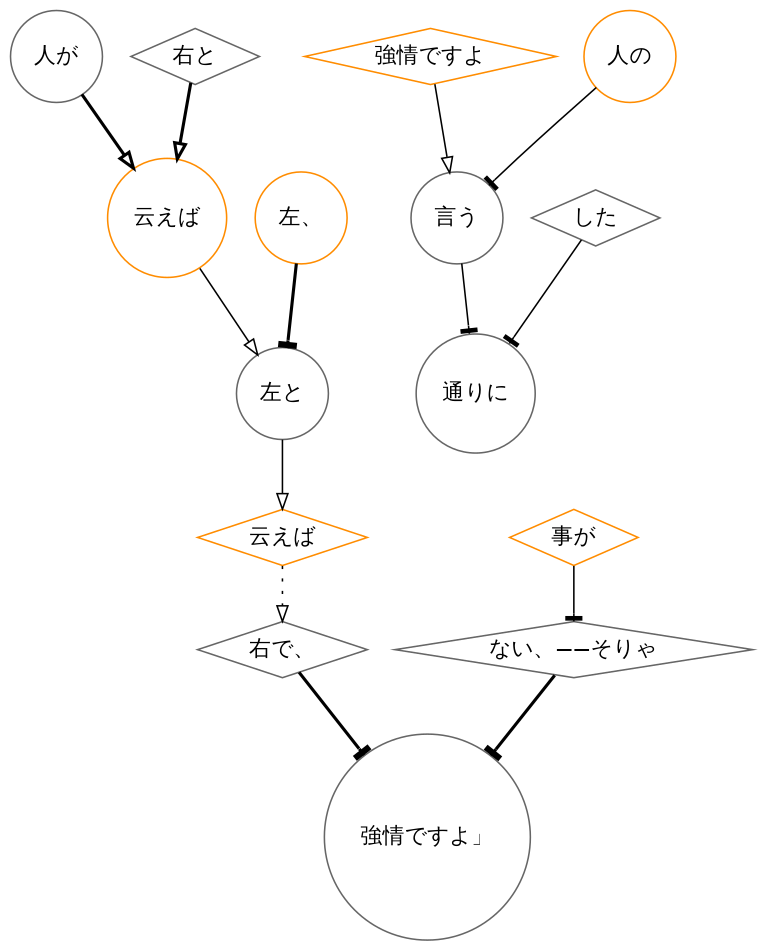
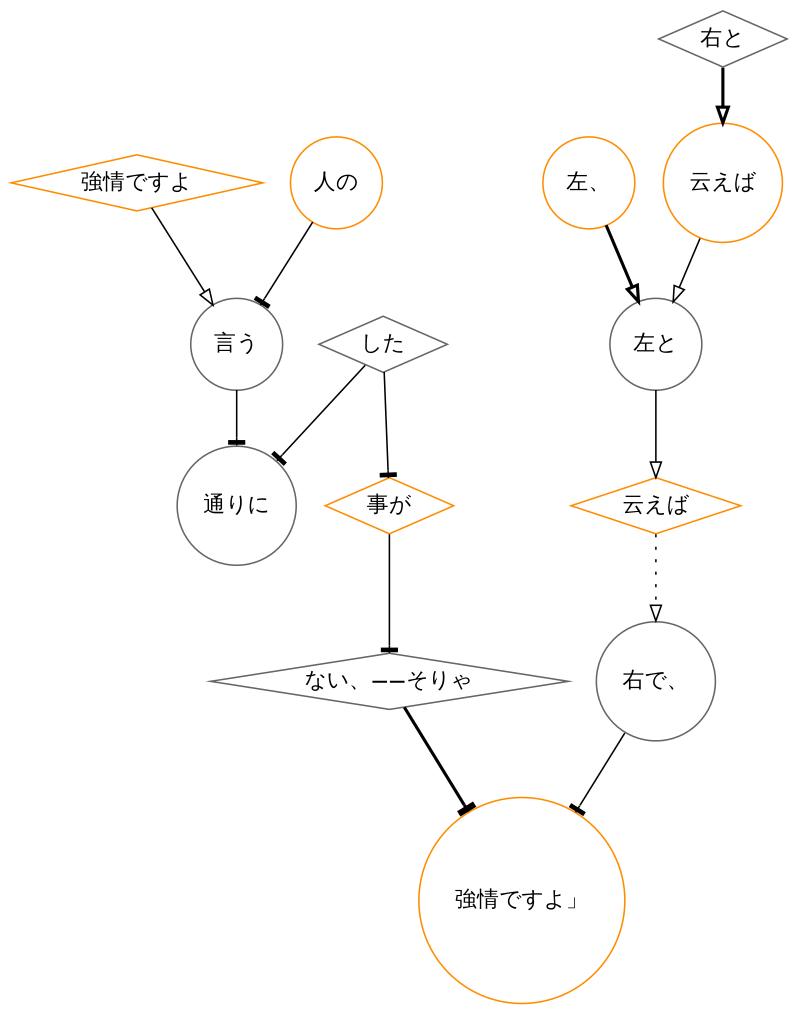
node "人が": removed
edge "左、" -> "左と": arrowhead tee -> onormal
edge "した" -> "事が": added
node "右で、": shape diamond -> circle
edge "右で、" -> "強情ですよ」": style bold -> solid
node "強情ですよ」": color gray40 -> darkorange
